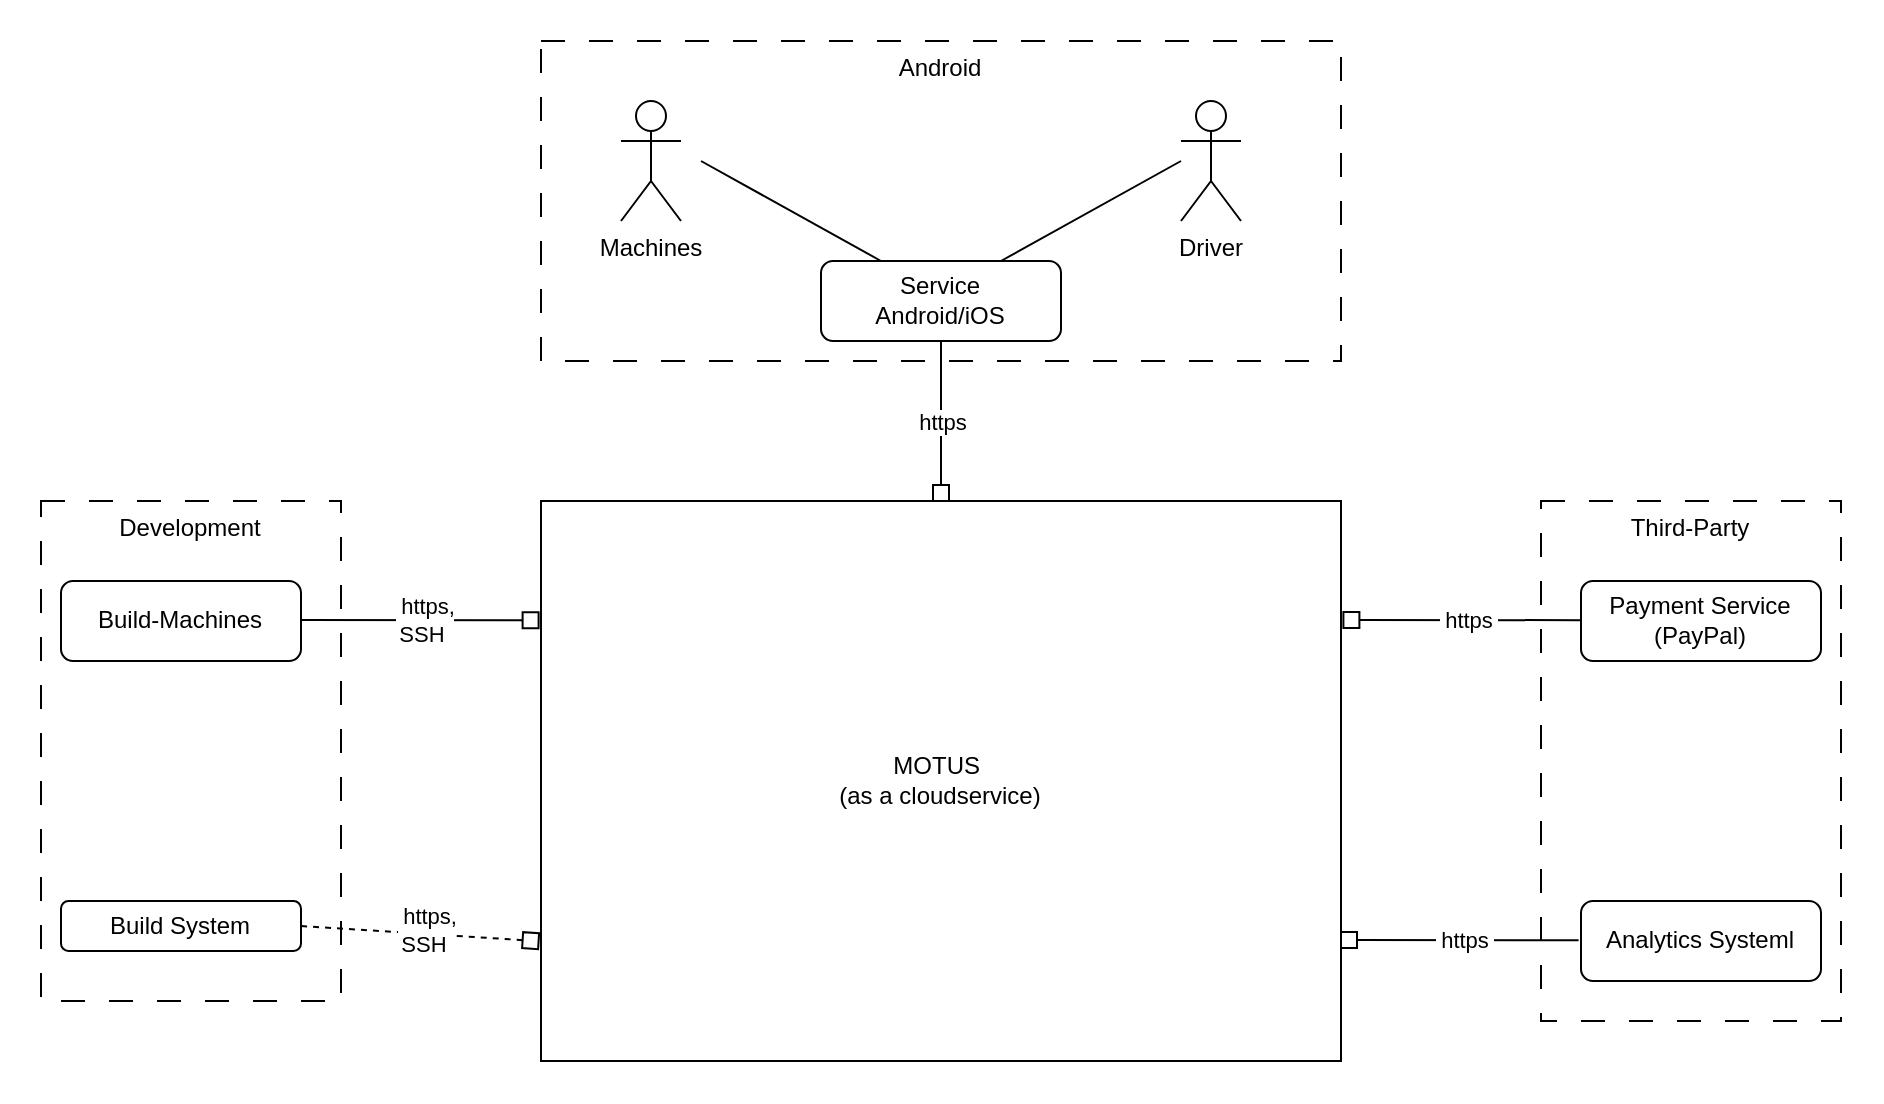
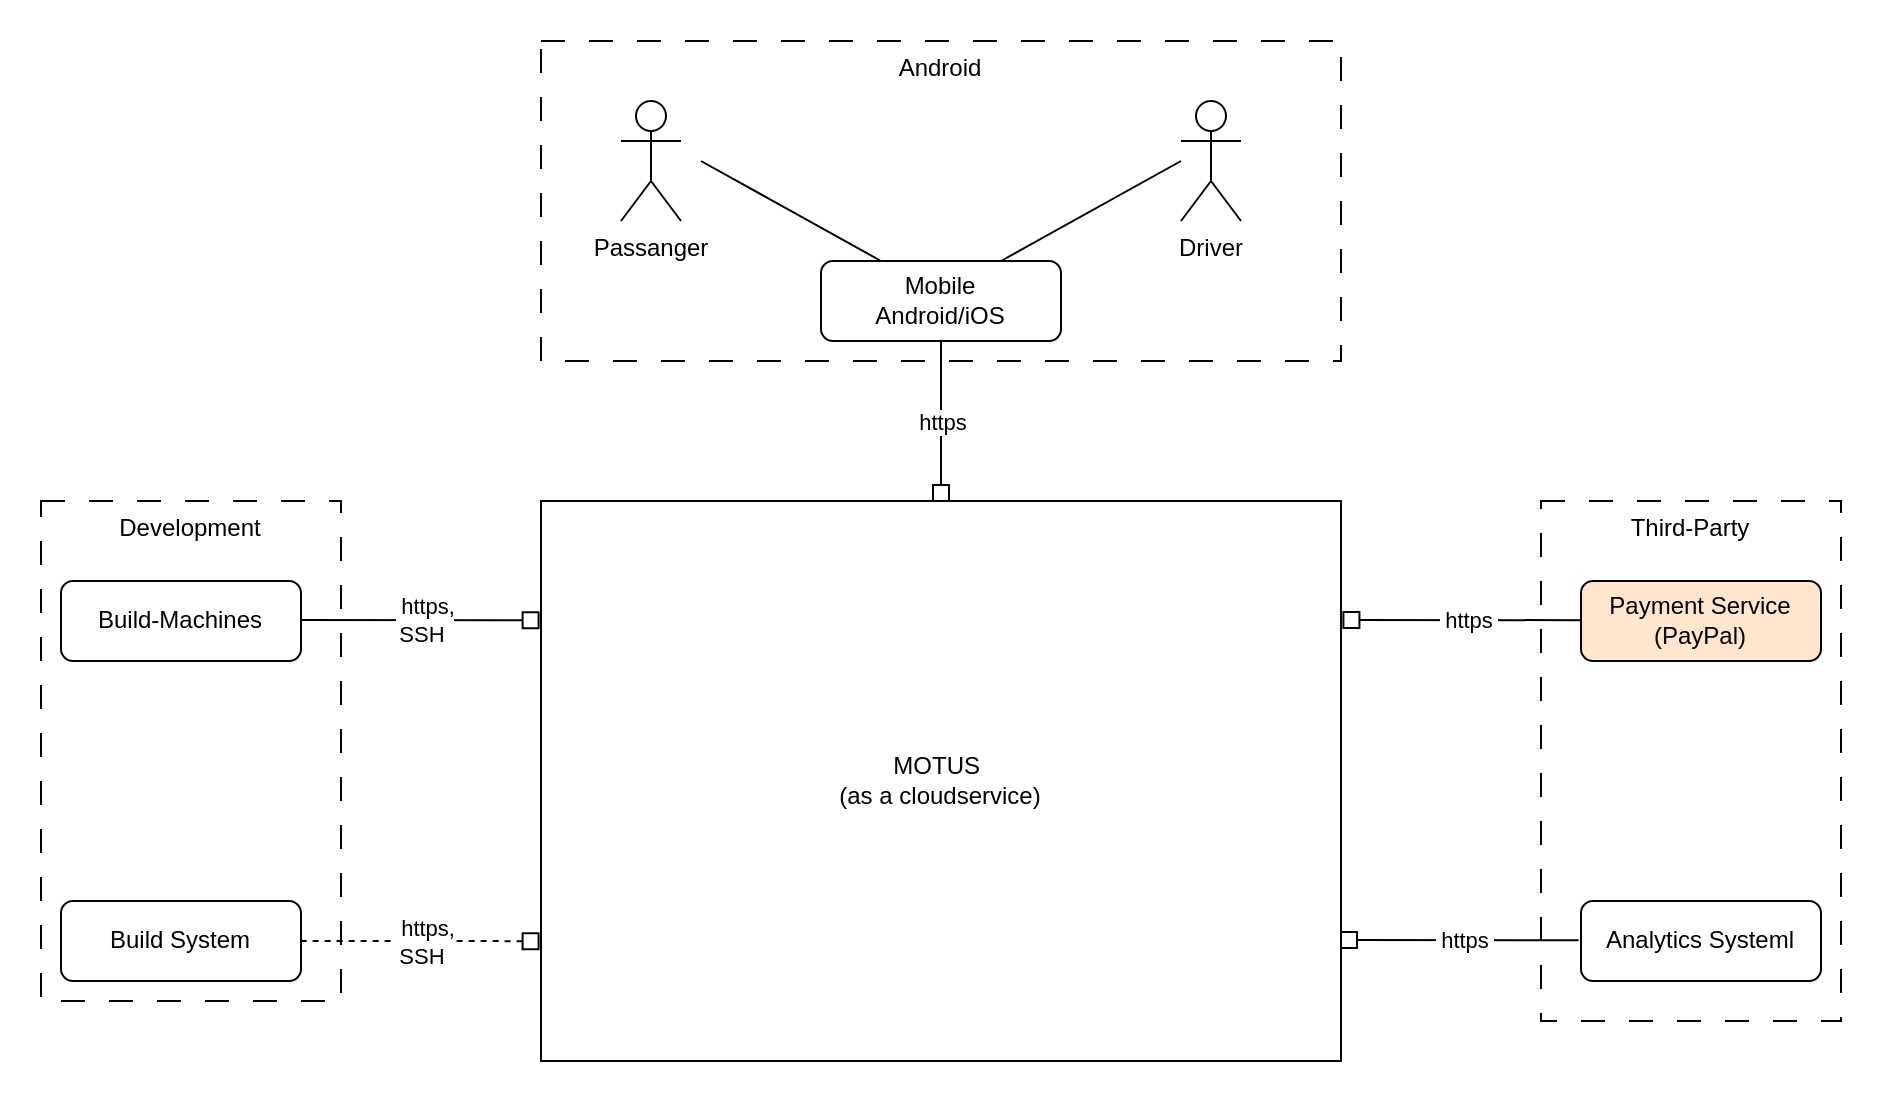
node "Machines": label "Machines" -> "Passanger"
node "Service Android/iOS": label "Service Android/iOS" -> "Mobile Android/iOS"
node "Payment Service (PayPal)": fillcolor #ffffff -> #ffe6cc
node "Build System": size 240x50 -> 240x80
